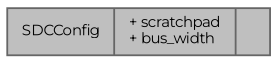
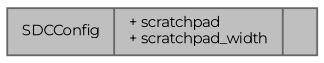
node "SDCConfig": text "+ bus_width" -> "+ scratchpad_width"
